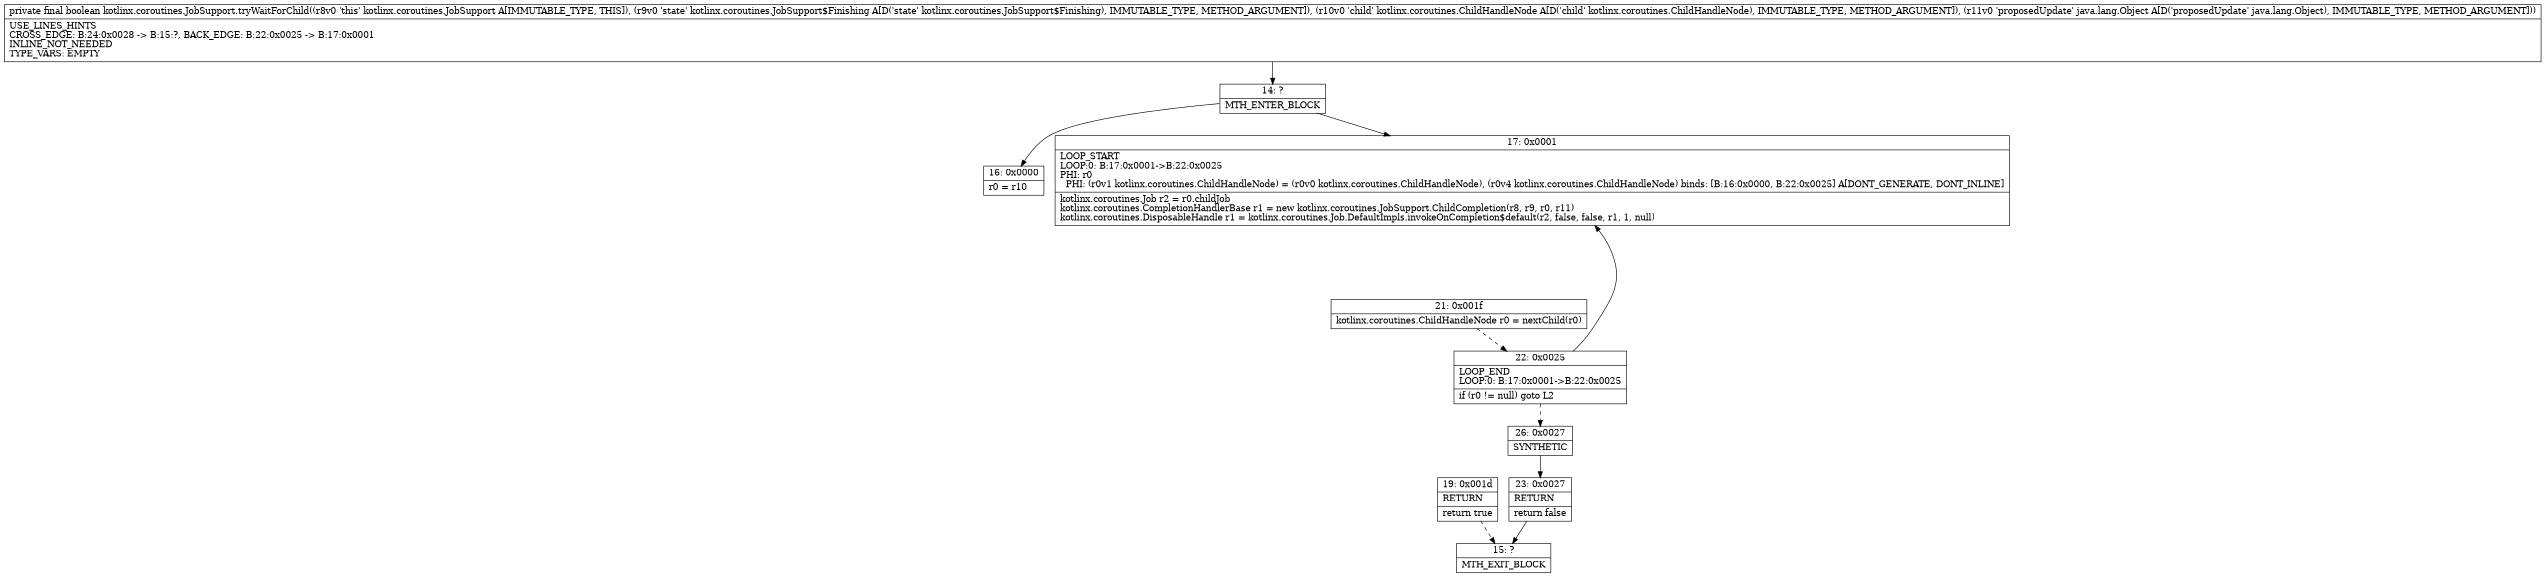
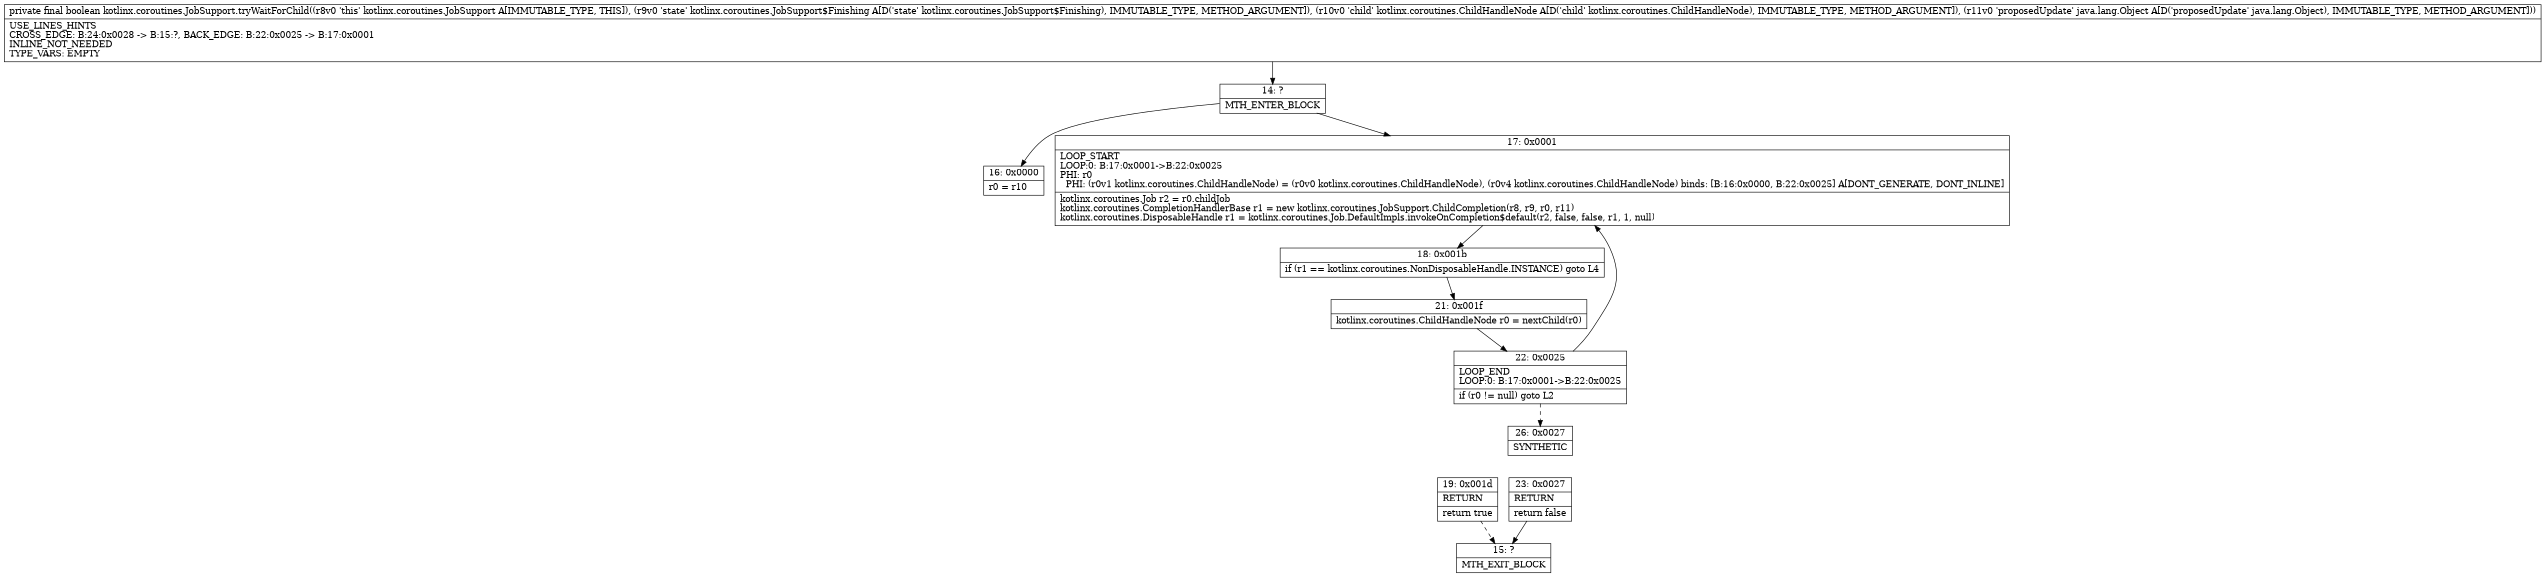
node "18: 0x001b": added
edge "21: 0x001f" -> "22: 0x0025": style dashed -> solid
edge "26: 0x0027" -> "23: 0x0027": removed
